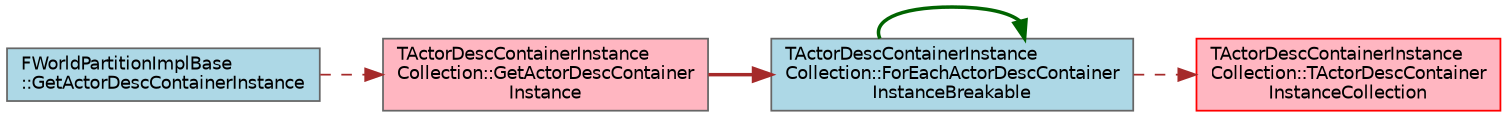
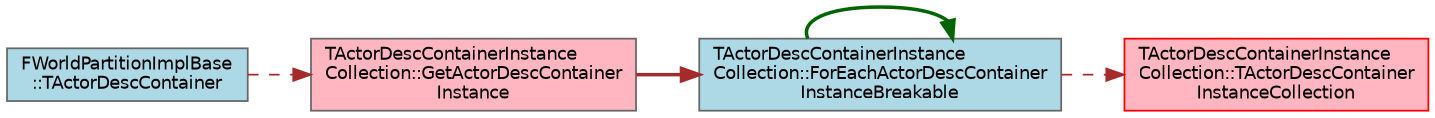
node "FWorldPartitionImplBase ::GetActorDescContainerInstance": label "FWorldPartitionImplBase ::GetActorDescContainerInstance" -> "FWorldPartitionImplBase ::TActorDescContainer"
